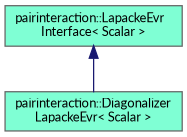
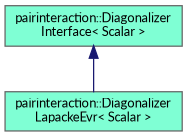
node "pairinteraction::LapackeEvr Interface< Scalar >": label "pairinteraction::LapackeEvr Interface< Scalar >" -> "pairinteraction::Diagonalizer Interface< Scalar >"
